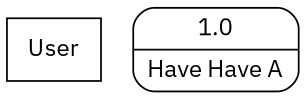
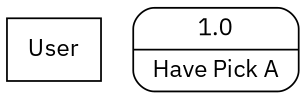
node "1.0": text "Have Have A" -> "Have Pick A"
